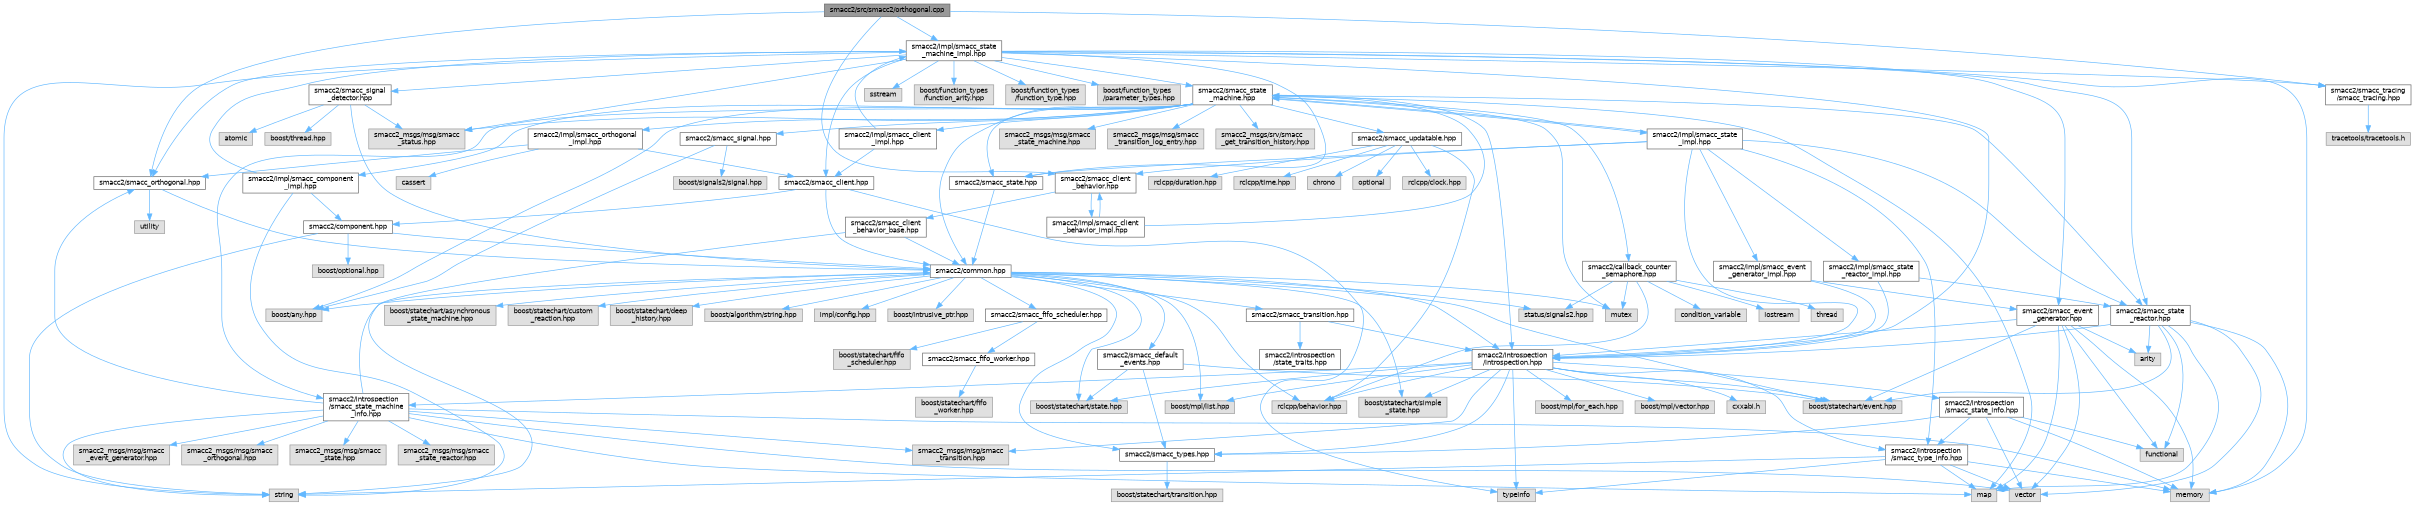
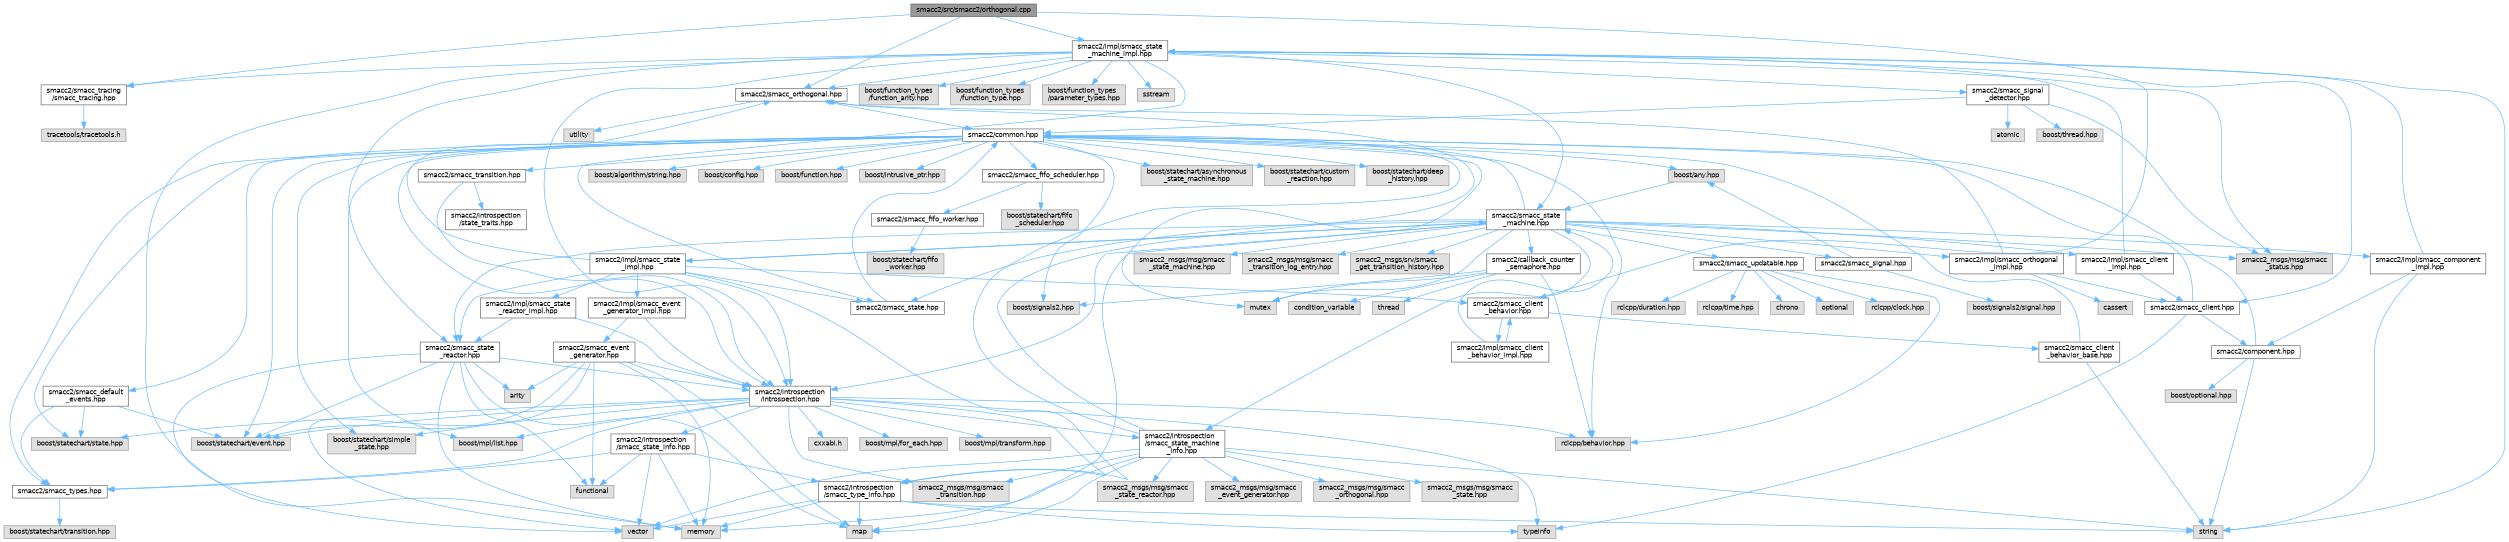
edge "smacc2/impl/smacc_state _machine_impl.hpp" -> "smacc2/smacc_event _generator.hpp": removed
edge "smacc2/smacc_state _machine.hpp" -> "boost/any.hpp": reversed
node "boost/function.hpp": added
edge "smacc2/impl/smacc_state _impl.hpp" -> "smacc2/smacc_orthogonal.hpp": added
node "impl/config.hpp": label "impl/config.hpp" -> "boost/config.hpp"
node "status/signals2.hpp": label "status/signals2.hpp" -> "boost/signals2.hpp"
node "iostream": removed
node "boost/mpl/vector.hpp": label "boost/mpl/vector.hpp" -> "boost/mpl/transform.hpp"
